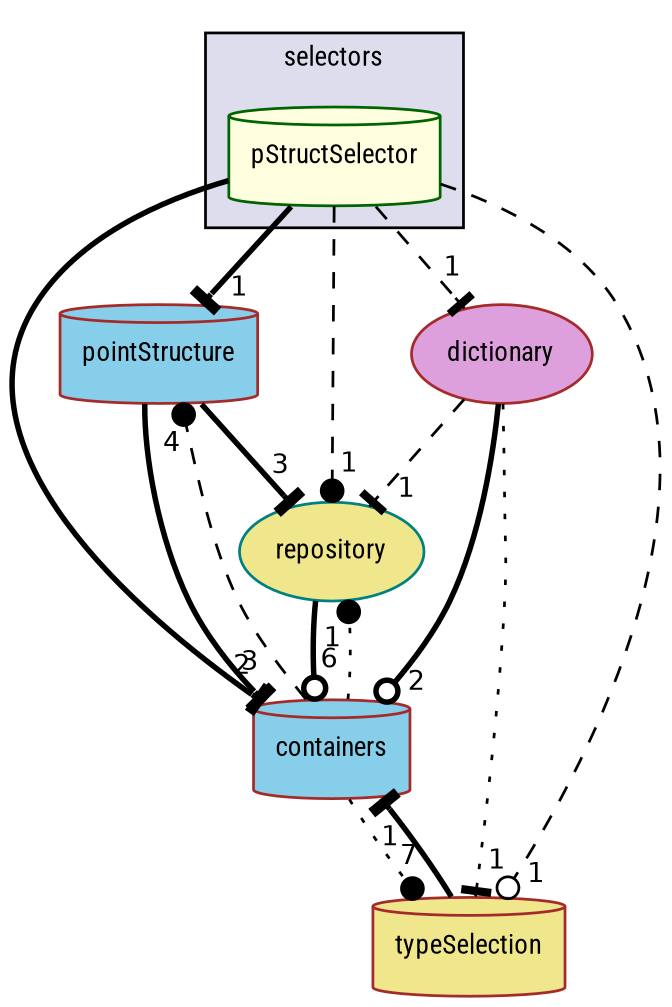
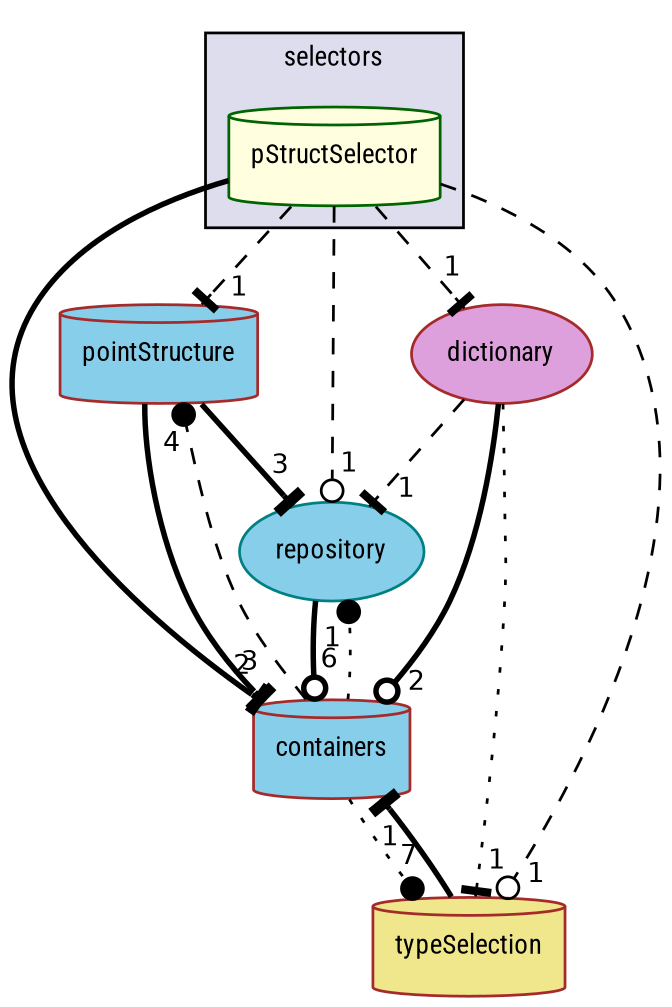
edge "pStructSelector" -> "pointStructure": style bold -> dashed
edge "pStructSelector" -> "repository": arrowhead dot -> odot
node "repository": fillcolor khaki -> skyblue
